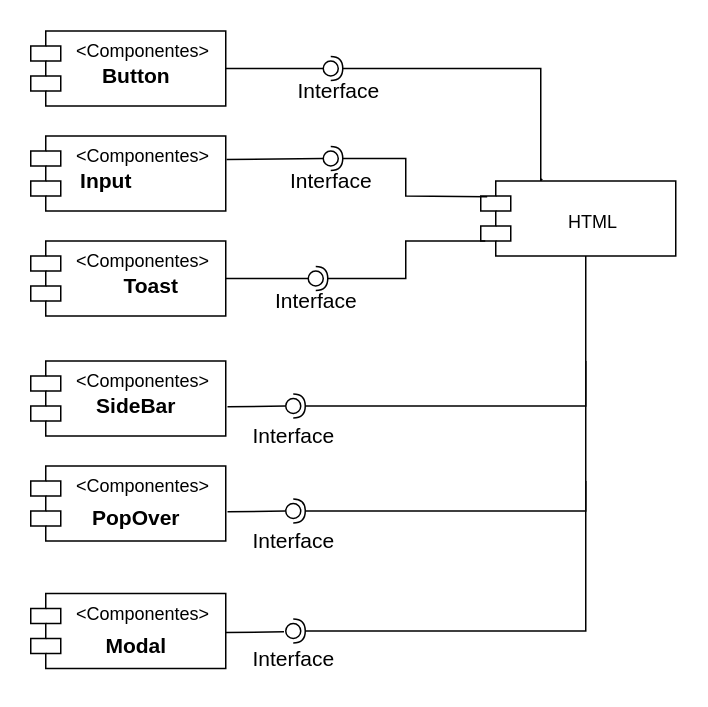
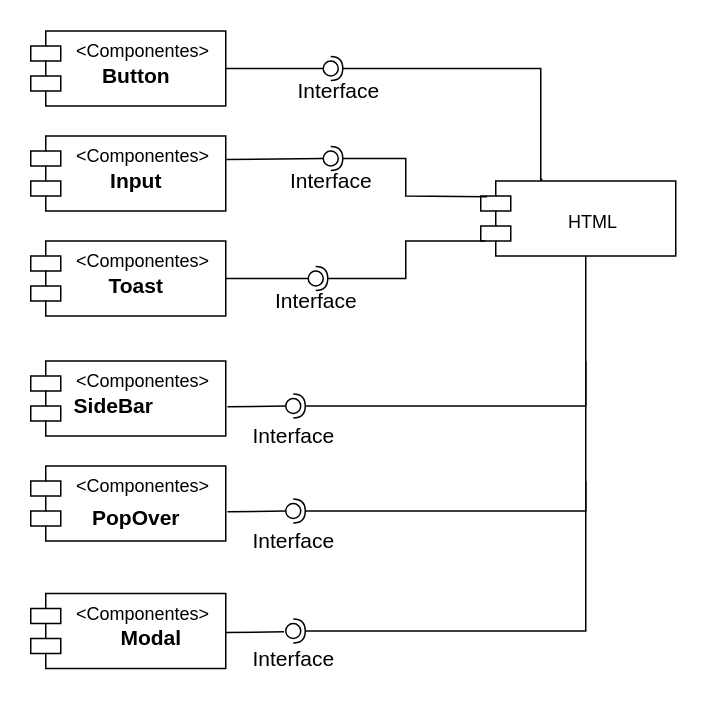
node "Input": moved (106, 181) -> (136, 181)
node "Toast": moved (151, 286) -> (136, 286)
node "SideBar": moved (136, 406) -> (113, 406)
node "Modal": moved (136, 646) -> (151, 638)
